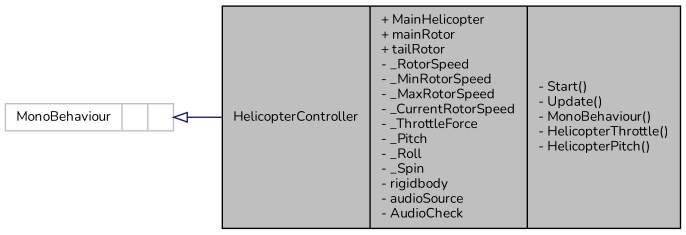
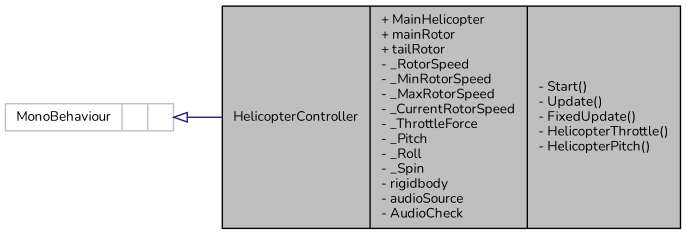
node "HelicopterController": text "- MonoBehaviour()" -> "- FixedUpdate()"
